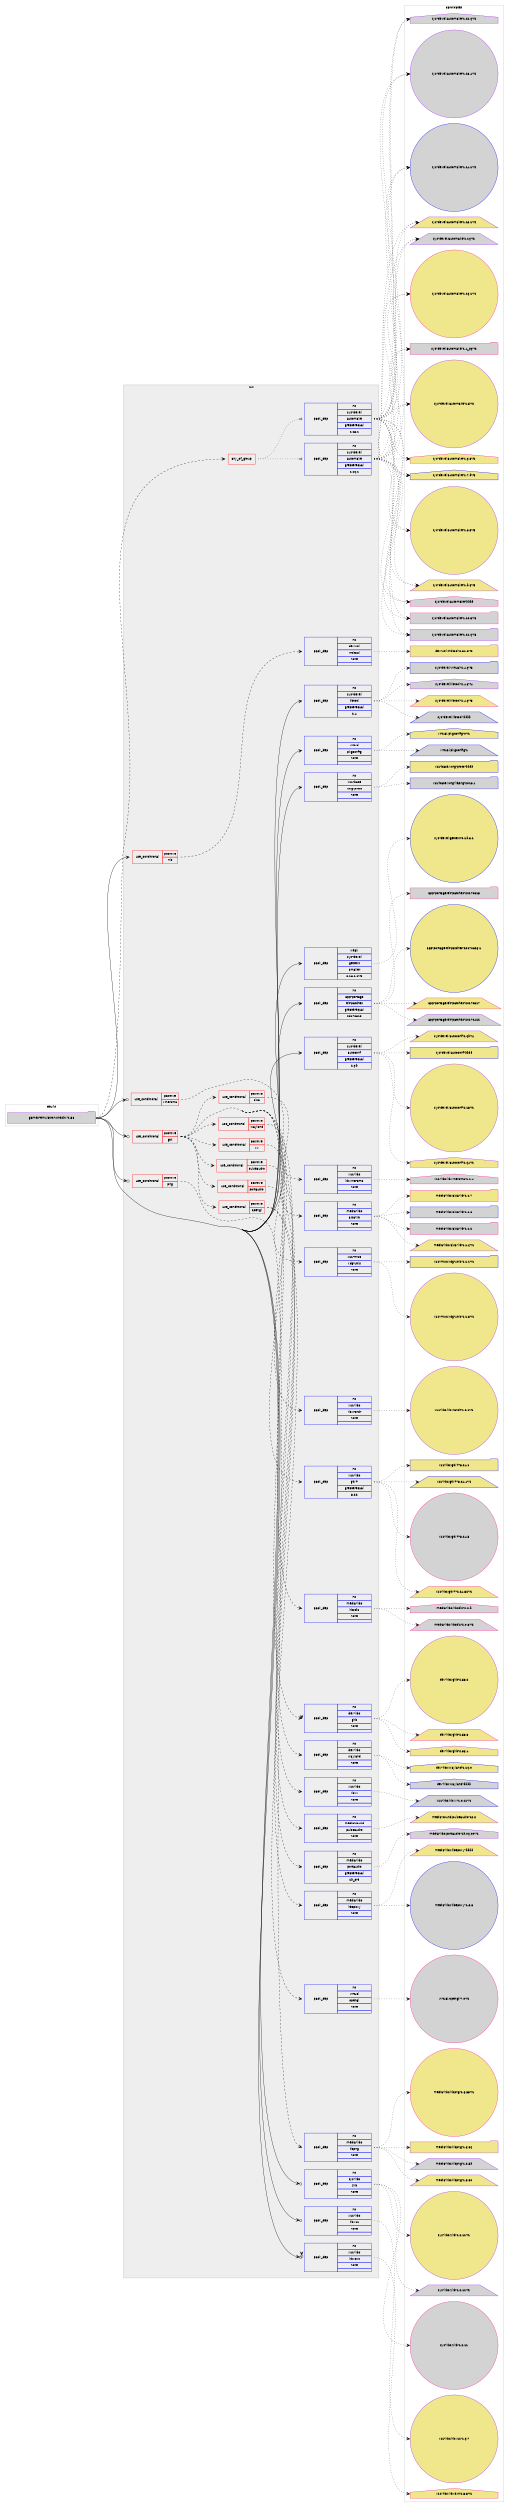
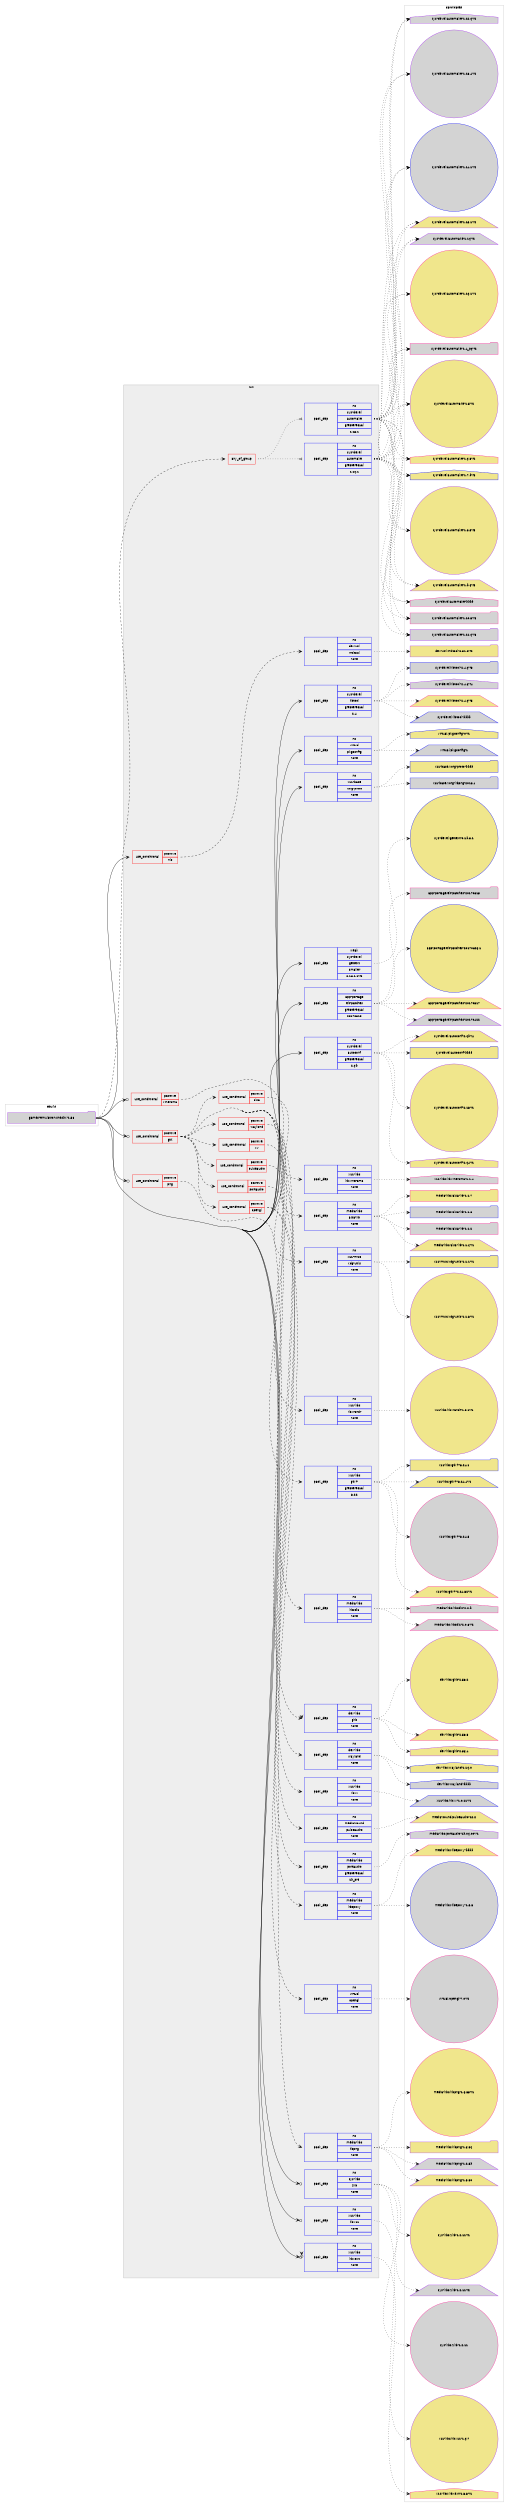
node "sys-devel/virtual-2.4.6-r3": label "sys-devel/virtual-2.4.6-r3" -> "sys-devel/libtool-2.4.6-r3"
